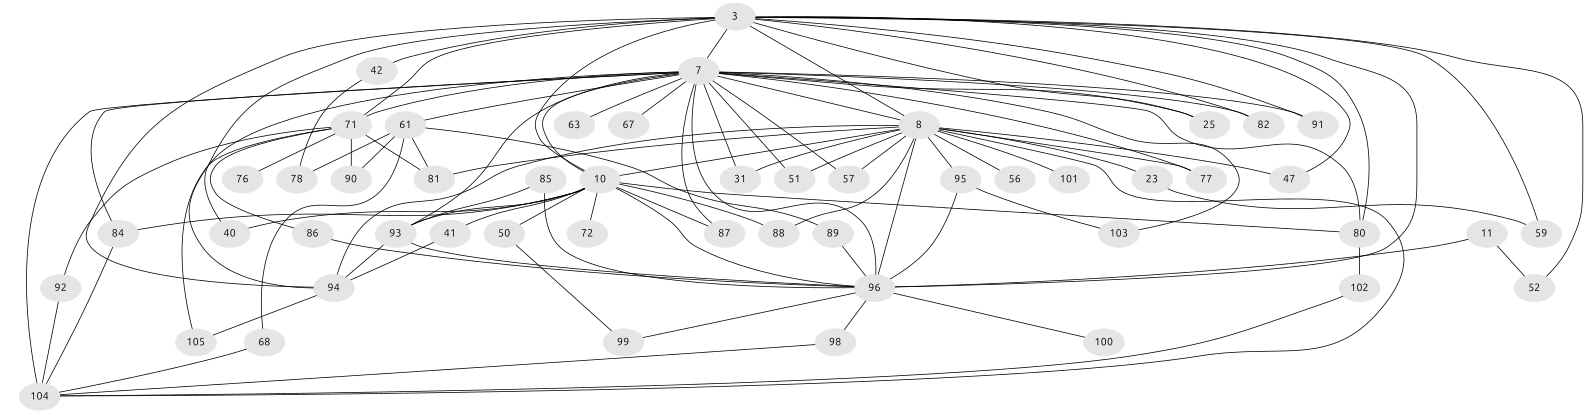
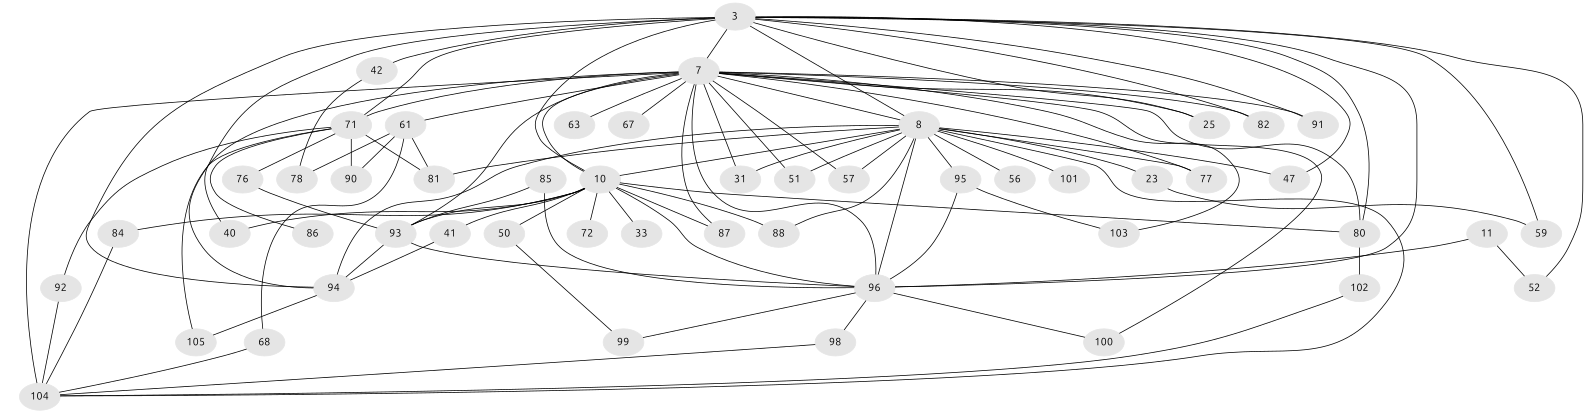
edge "7" -- "84": now "7" -- "100"
edge "76" -- "93": added
node "33": added
node "89": removed
edge "86" -- "96": removed
